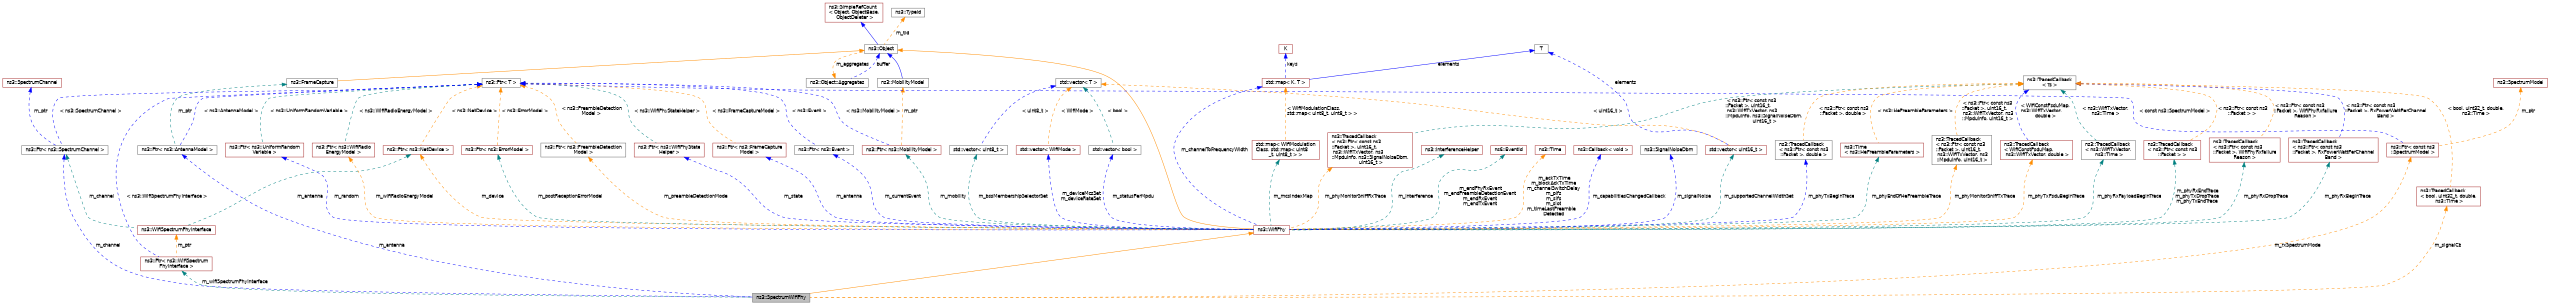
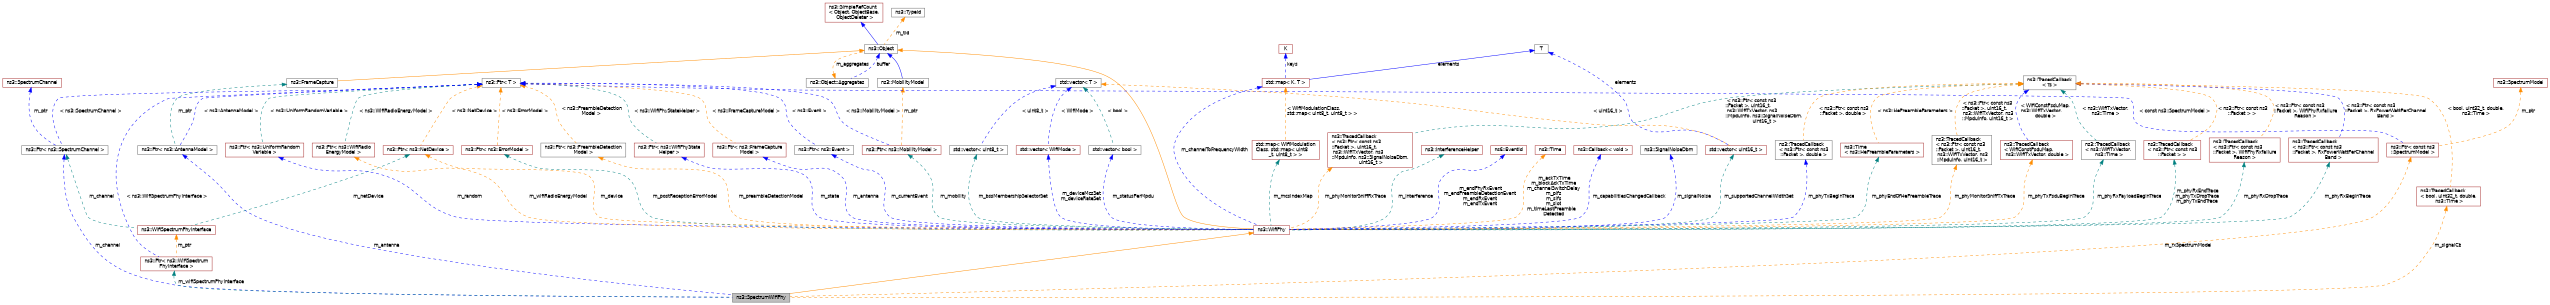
edge "std::vector< WifiMode >" -> "std::vector< T >": color darkorange -> blue
edge "ns3::WifiSpectrumPhyInterface" -> "ns3::Ptr< ns3::NetDevice >": label " m_antenna" -> " m_netDevice"
edge "ns3::WifiPhy" -> "ns6::EventId": color teal -> blue
